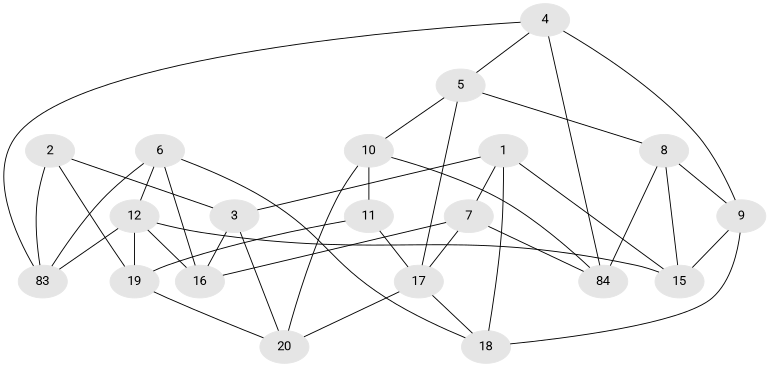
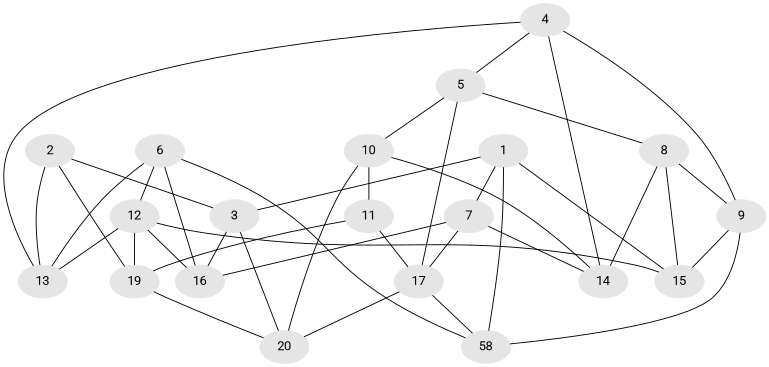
node "83": label "83" -> "13"
node "84": label "84" -> "14"
node "18": label "18" -> "58"
